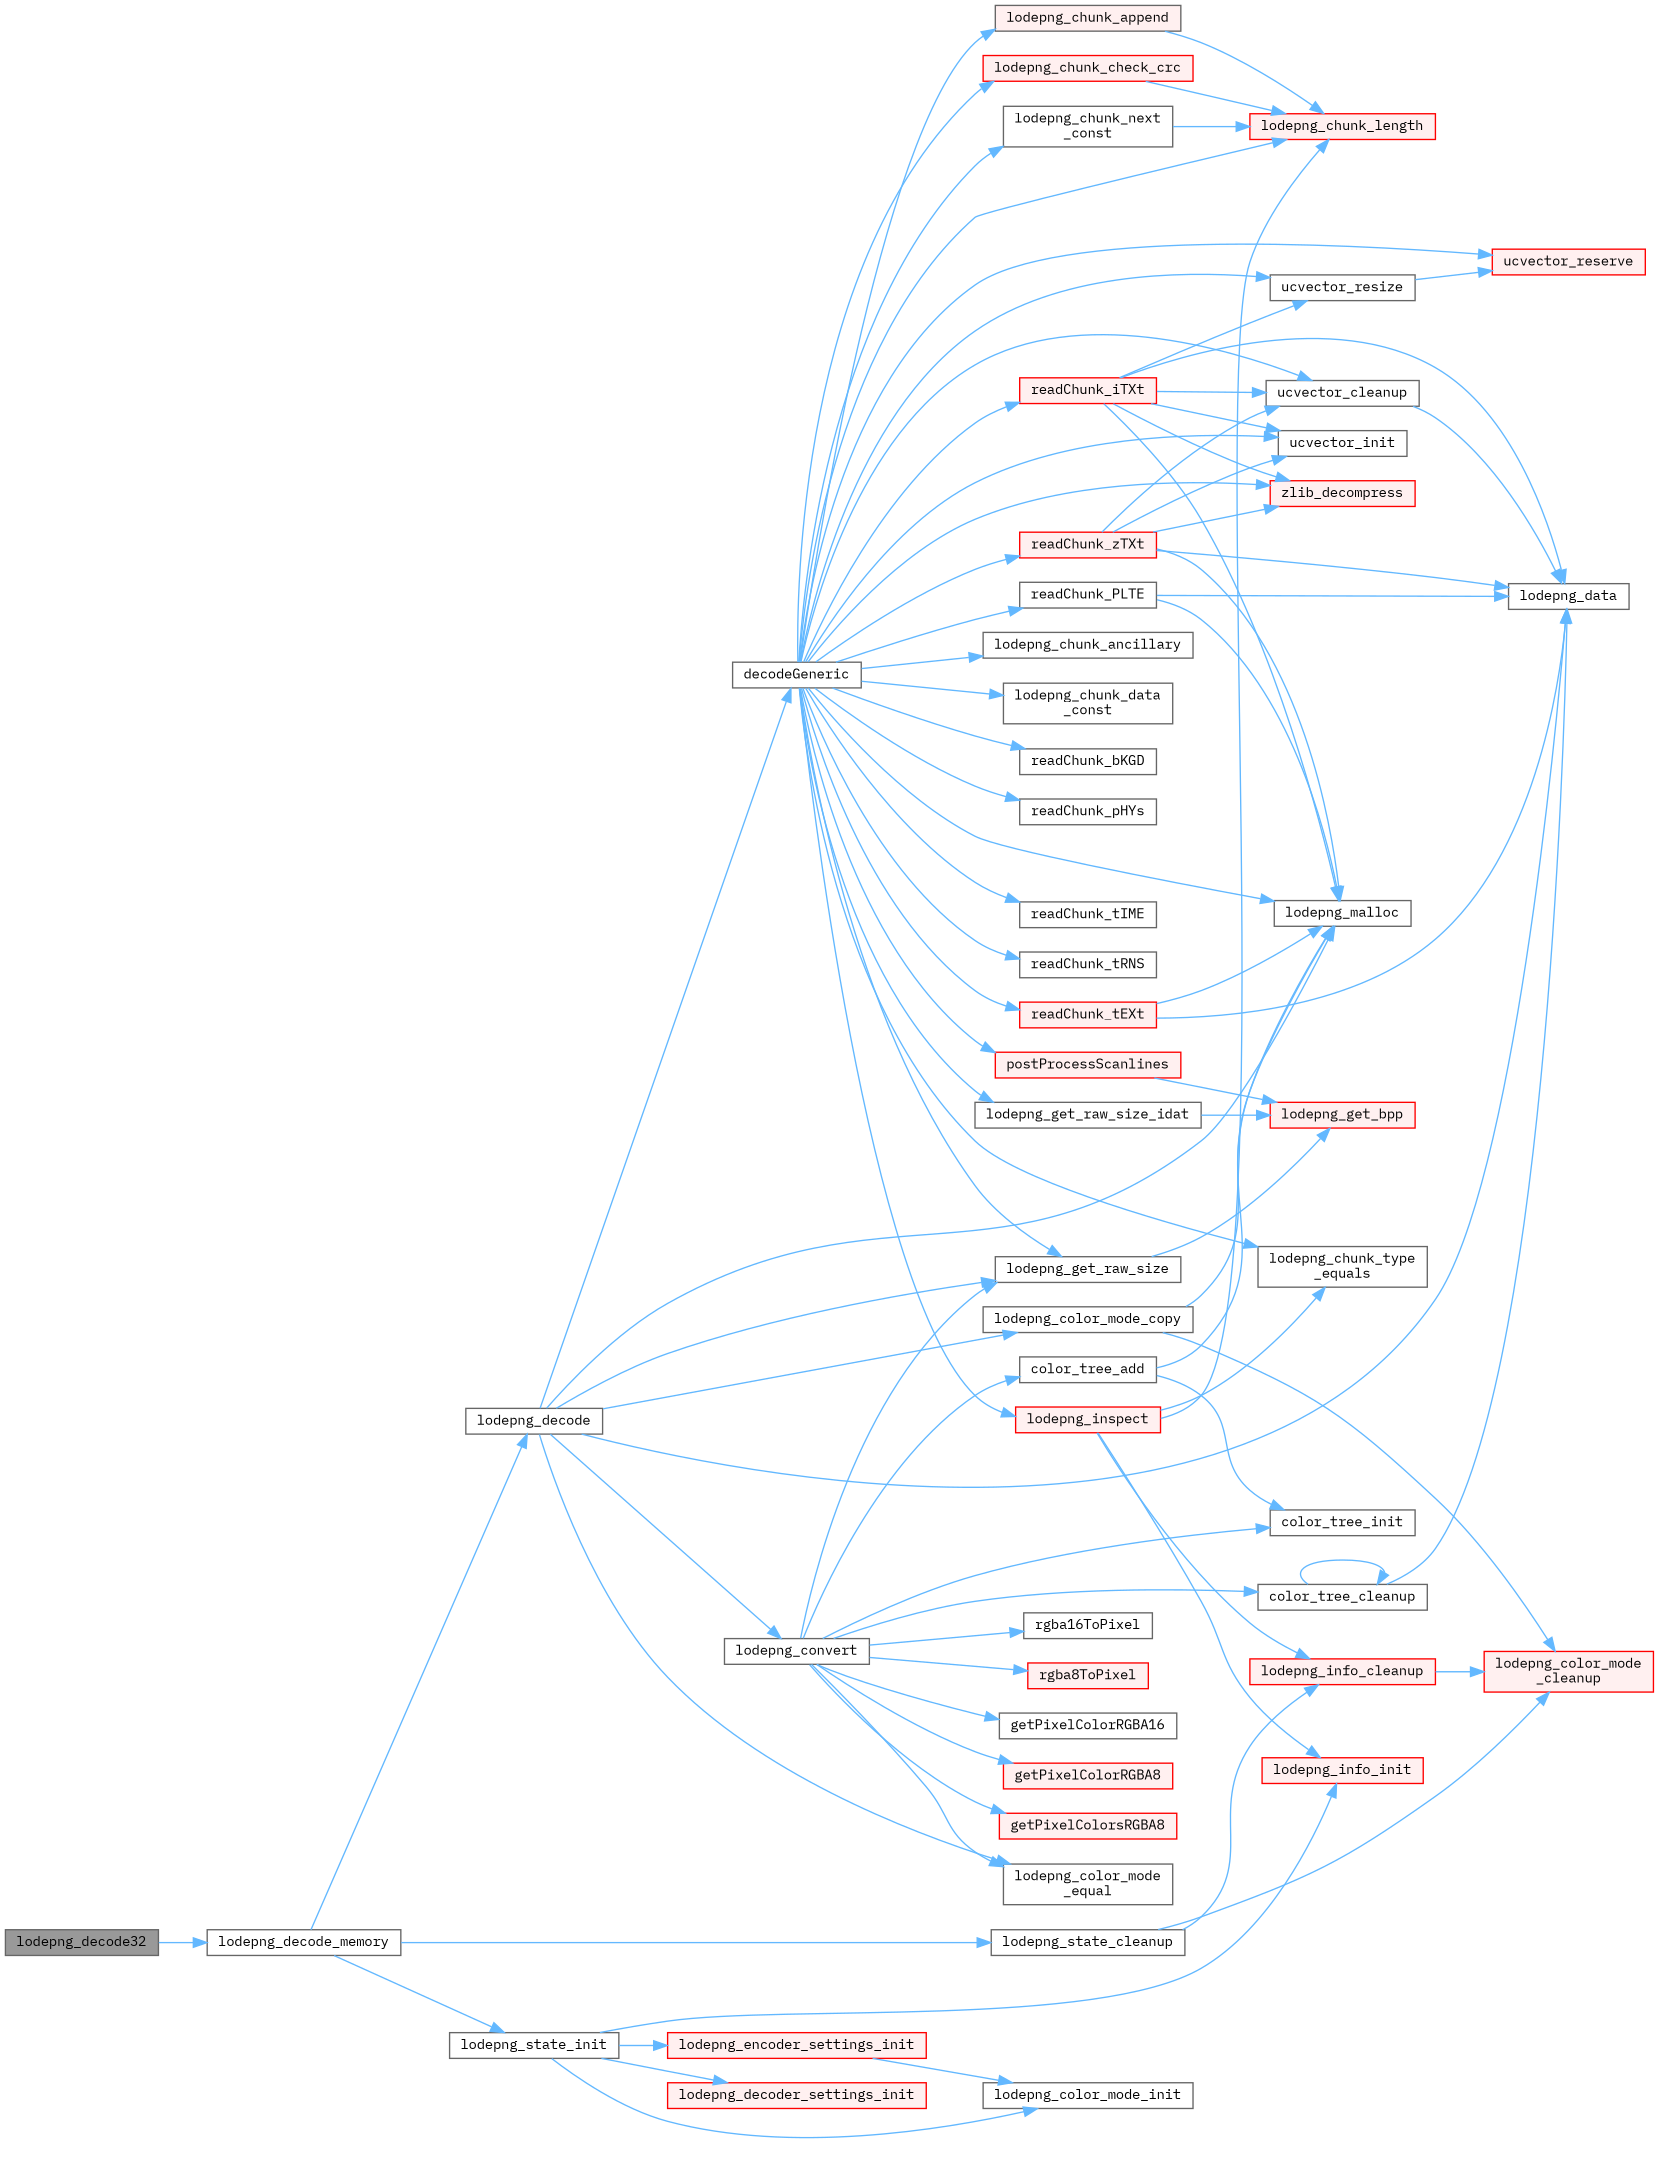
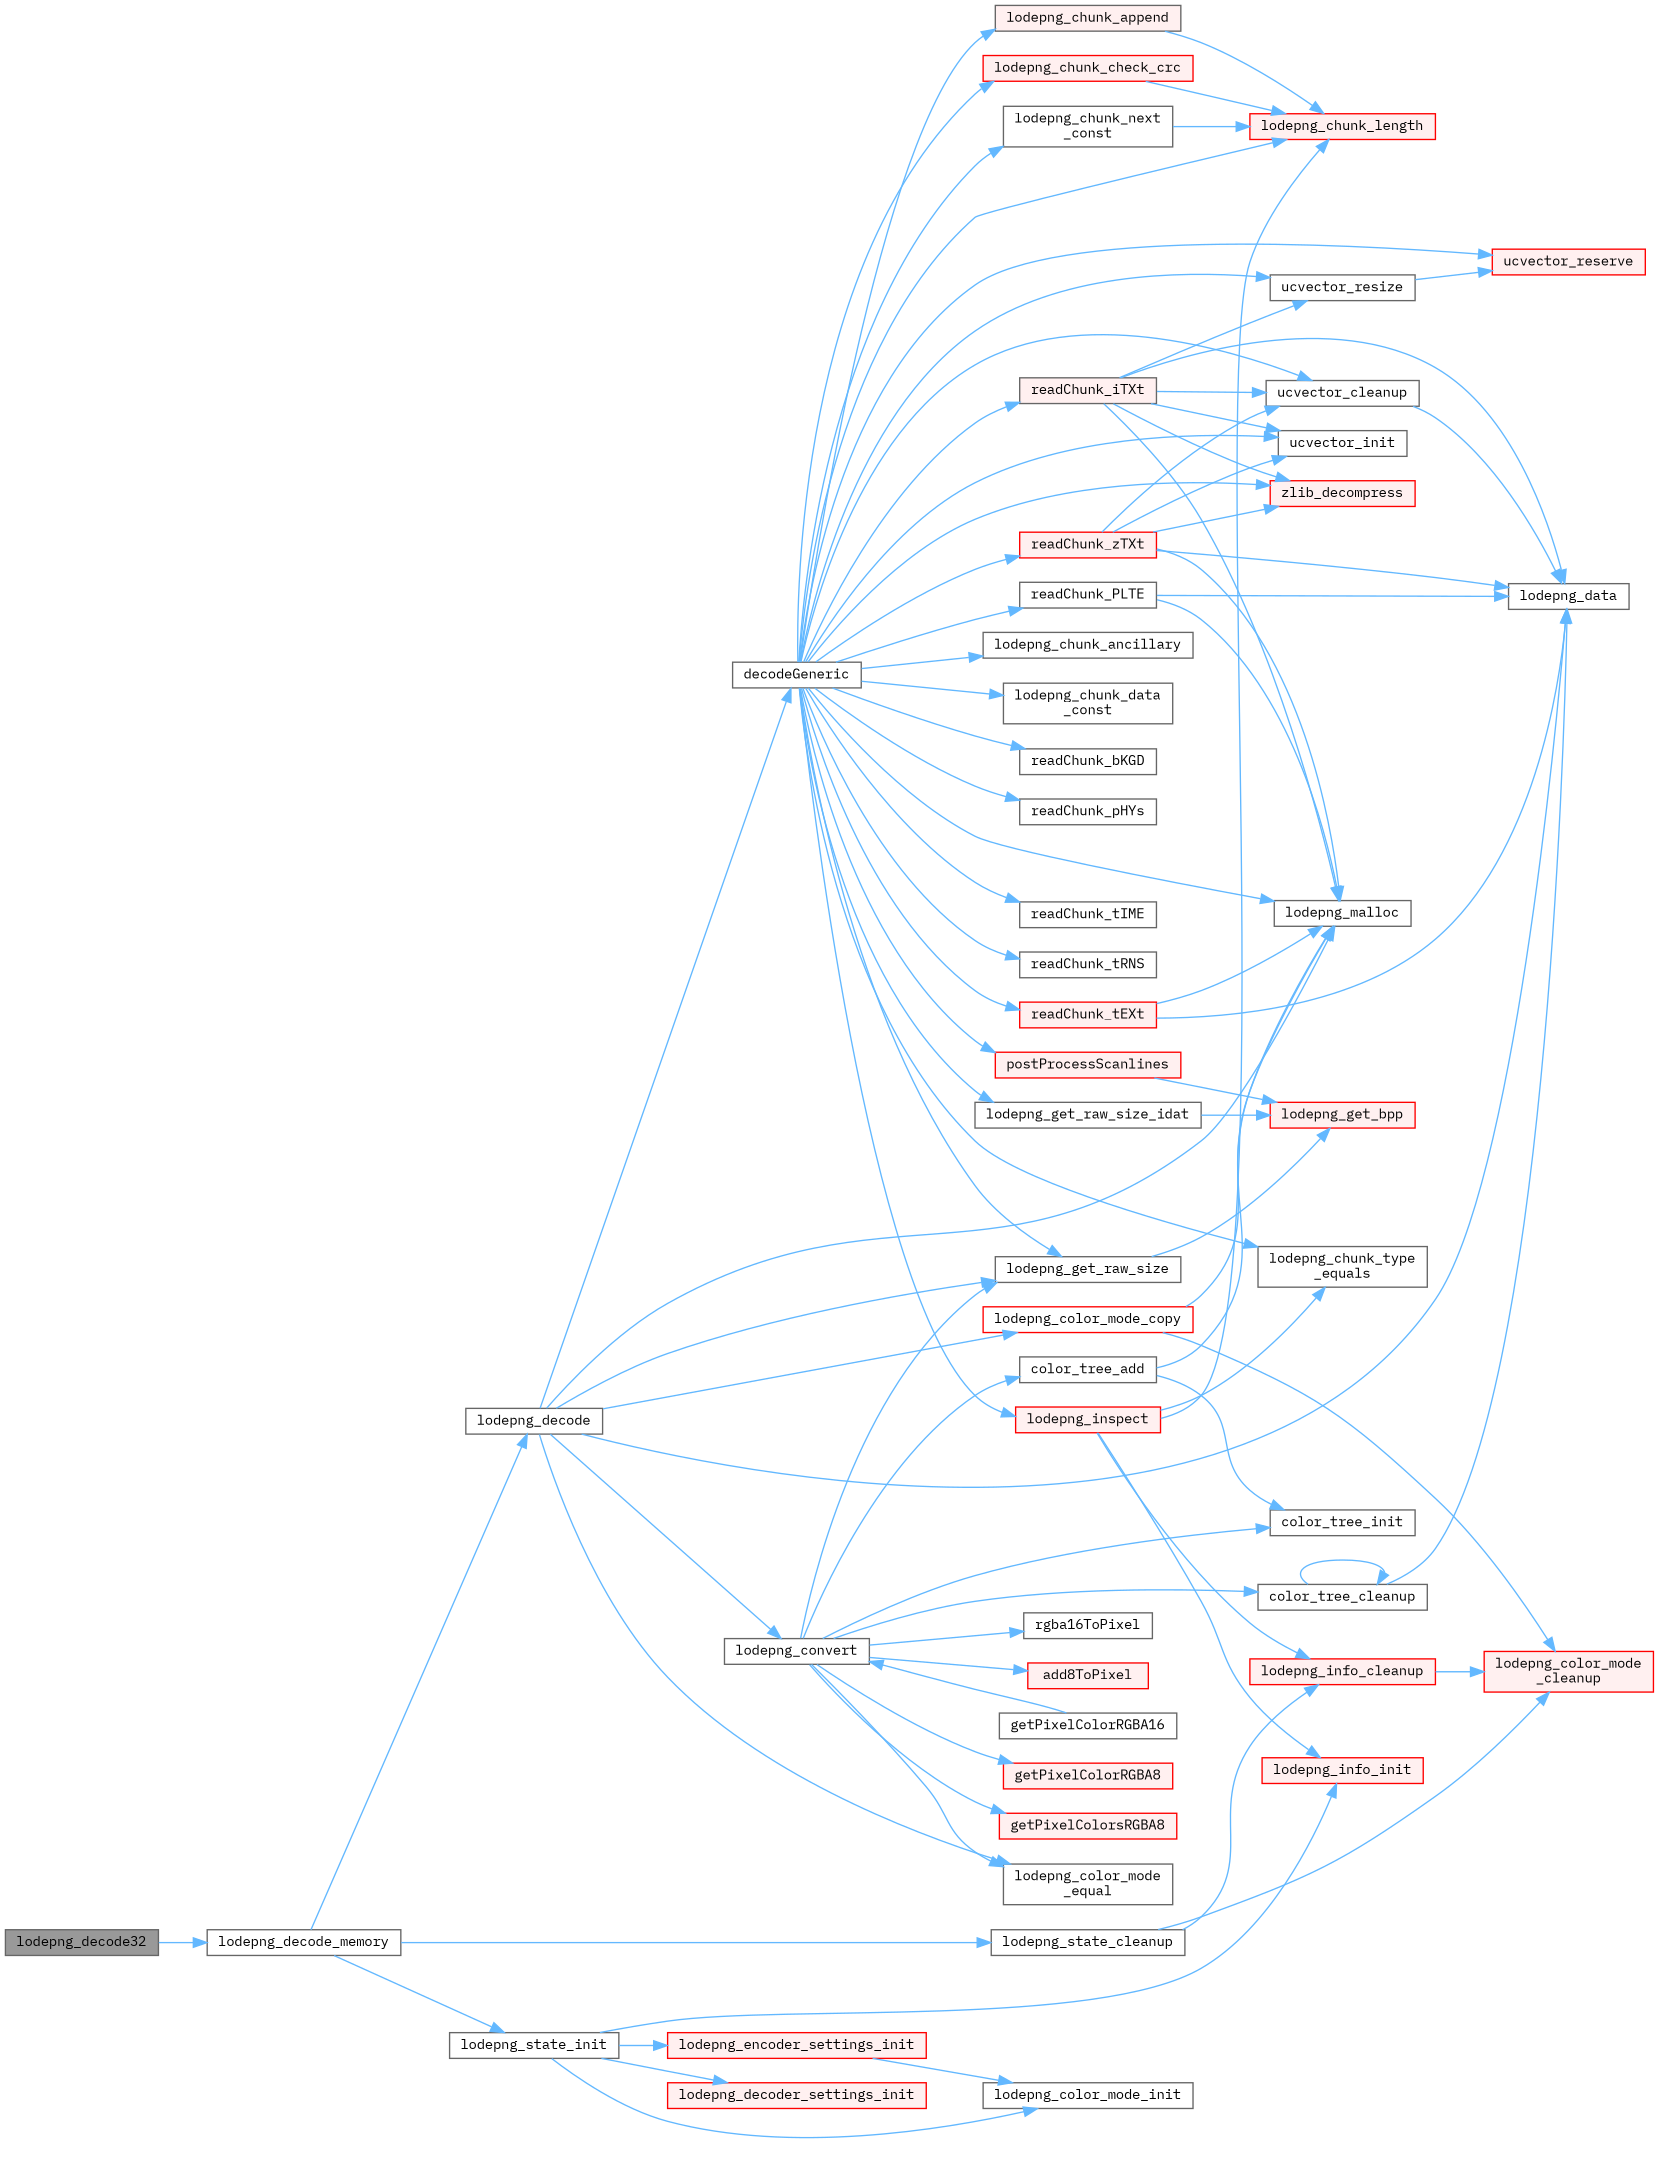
node "readChunk_iTXt": color red -> grey40
node "lodepng_color_mode_copy": color grey40 -> red
node "rgba8ToPixel": label "rgba8ToPixel" -> "add8ToPixel"
edge "lodepng_convert" -> "getPixelColorRGBA16": reversed
